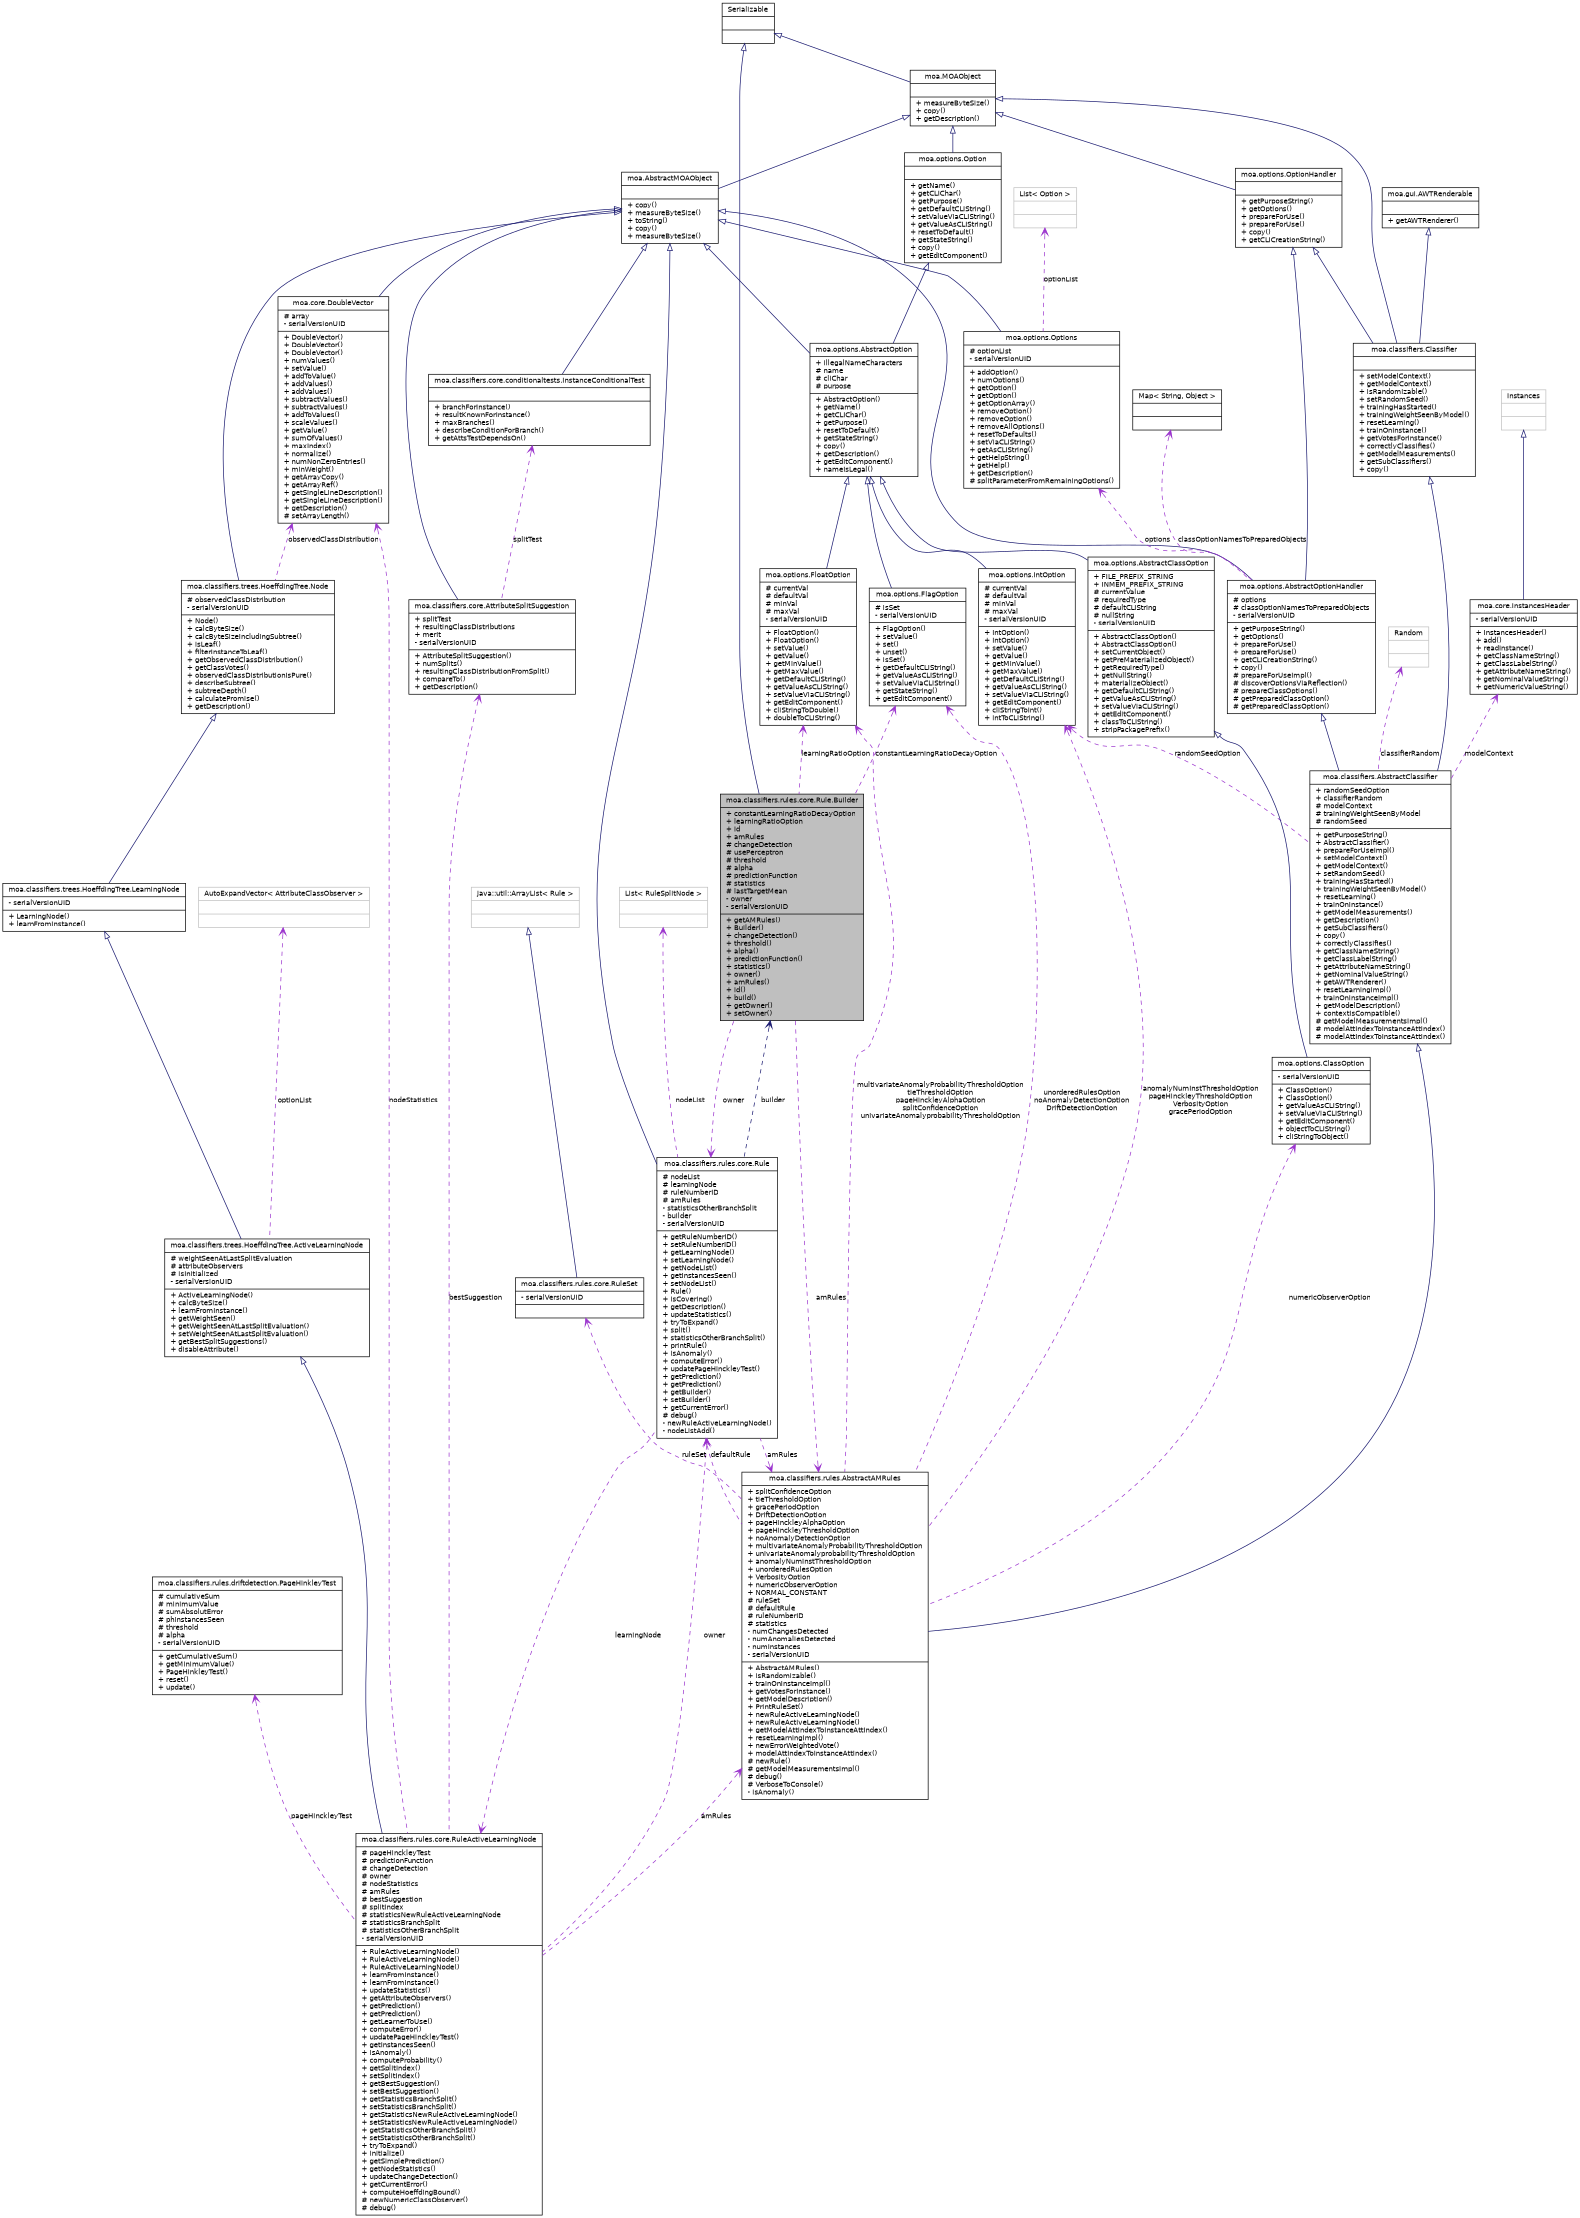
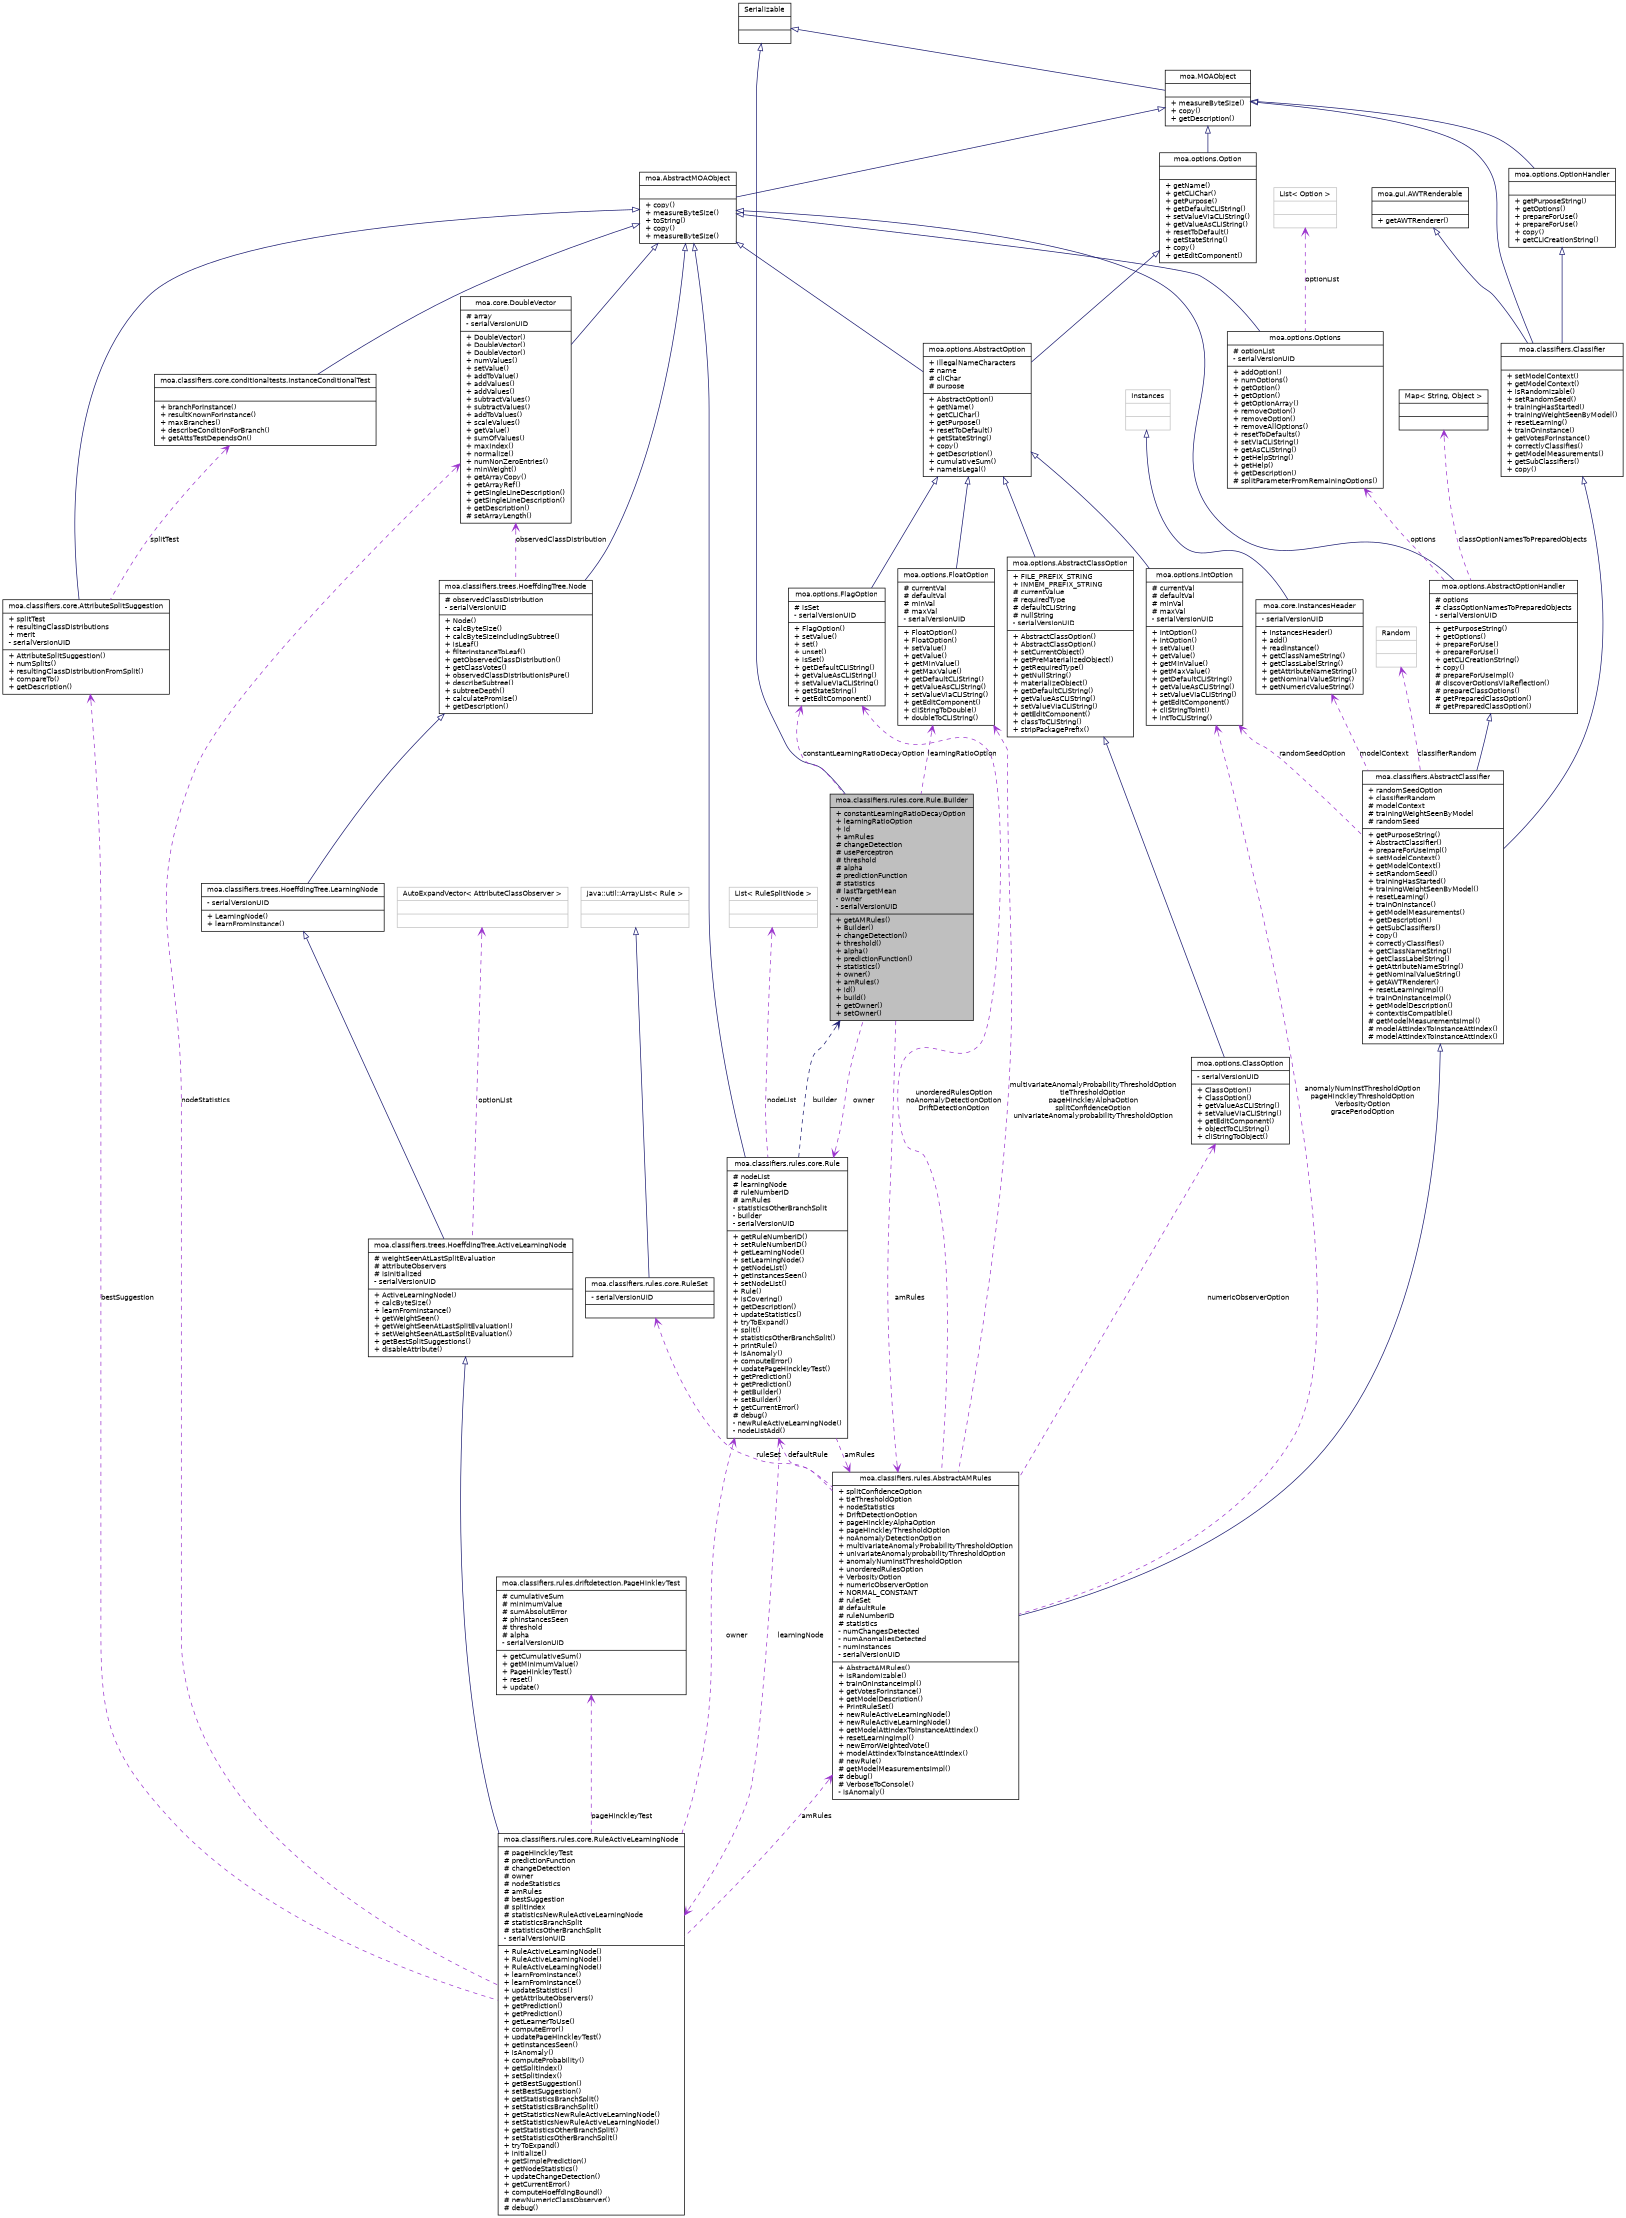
edge "moa.options.AbstractOptionHandler" -> "moa.options.OptionHandler": removed
node "moa.options.AbstractOption": text "+ getEditComponent()" -> "+ cumulativeSum()"
node "moa.classifiers.rules.AbstractAMRules": text "+ gracePeriodOption" -> "+ nodeStatistics"
